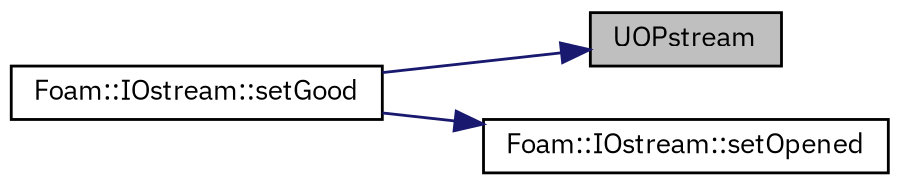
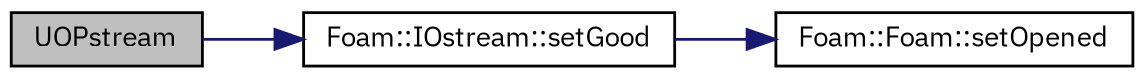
edge "Foam::IOstream::setGood" -> "UOPstream": reversed
node "Foam::IOstream::setOpened": label "Foam::IOstream::setOpened" -> "Foam::Foam::setOpened"
